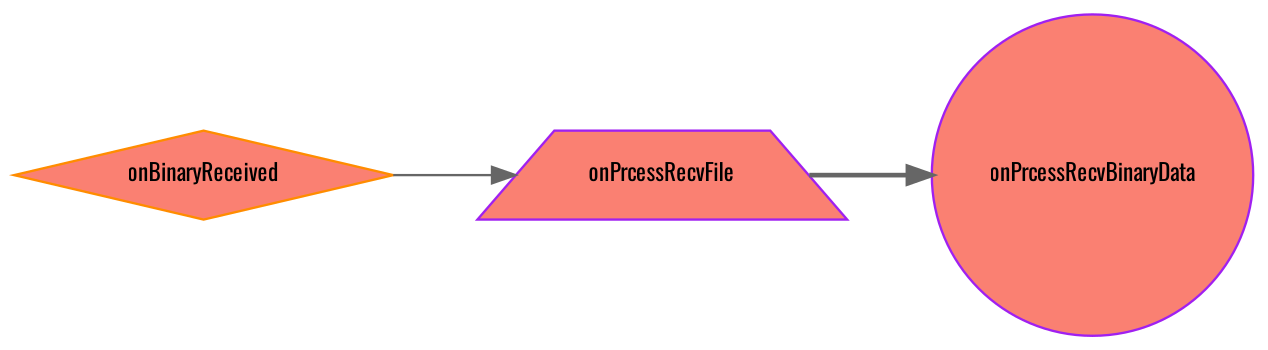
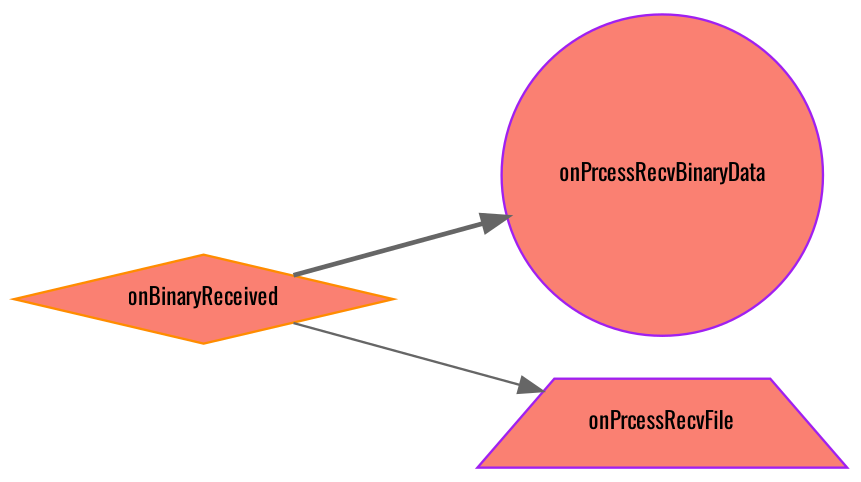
edge "onPrcessRecvFile" -> "onPrcessRecvBinaryData": now "onBinaryReceived" -> "onPrcessRecvBinaryData"
